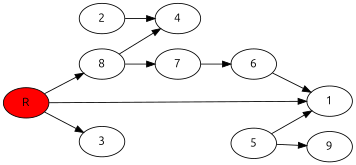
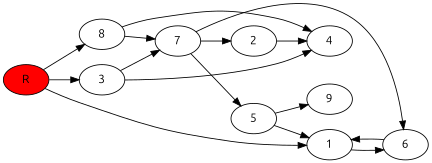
edge "7" -> "2": added
edge "3" -> "7": added
edge "3" -> "4": added
edge "7" -> "5": added
edge "1" -> "6": added
